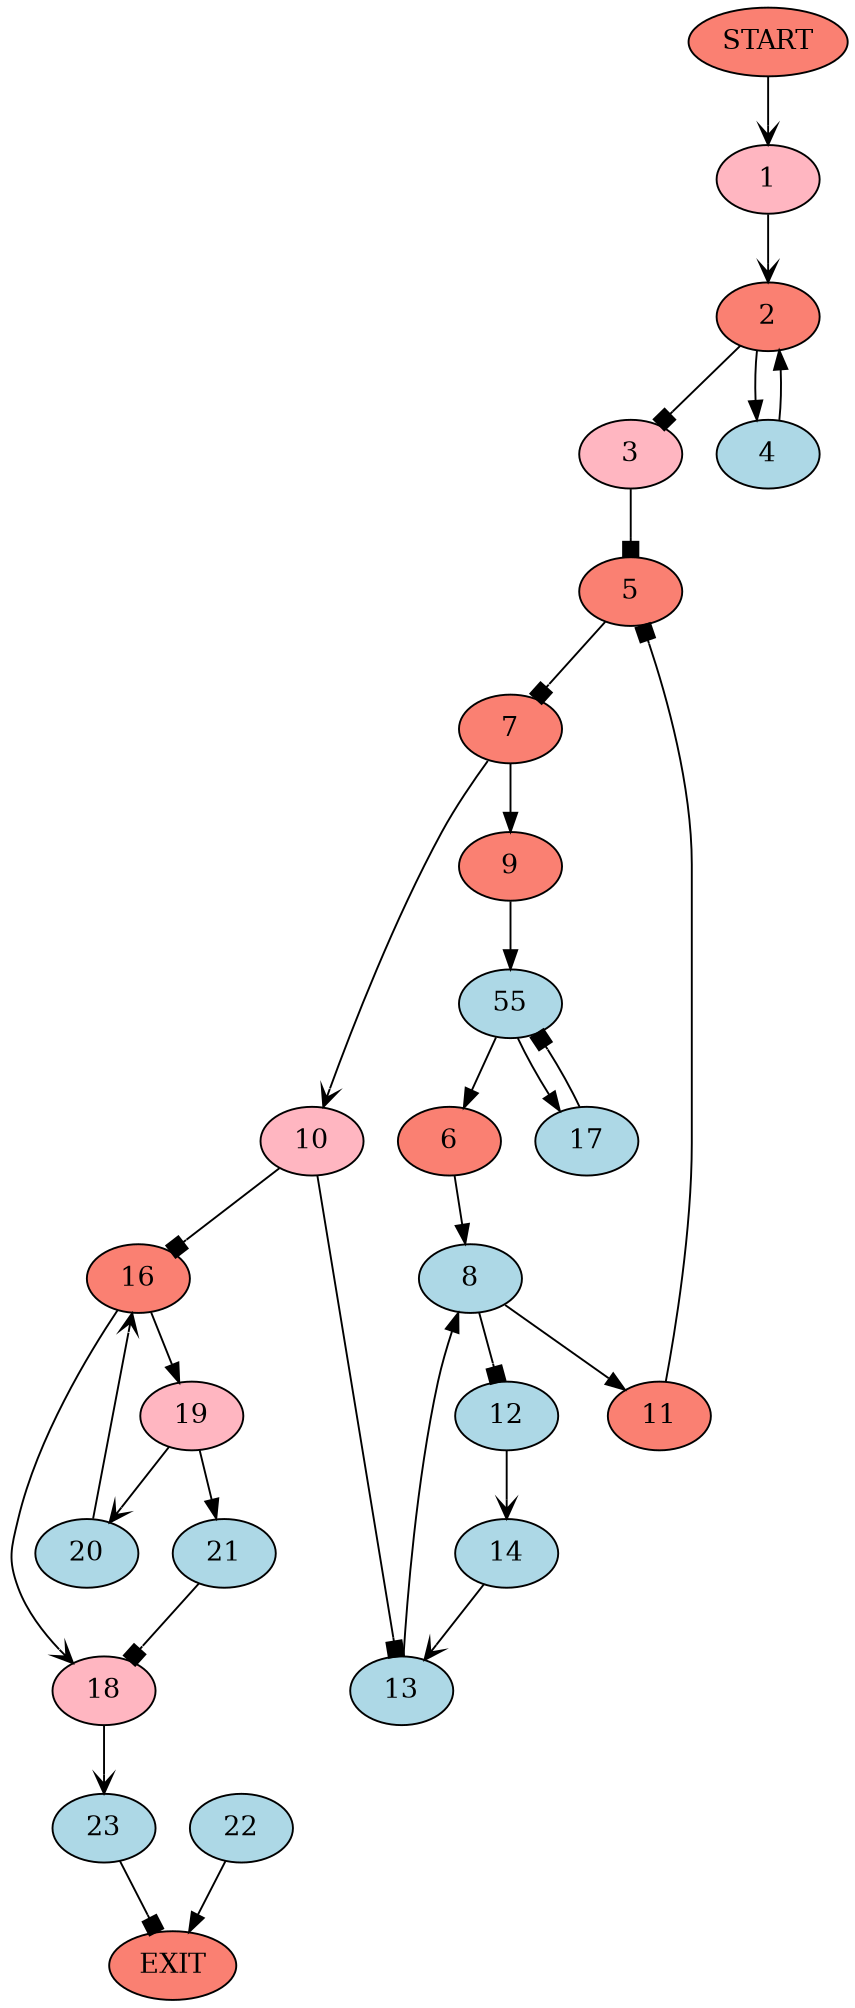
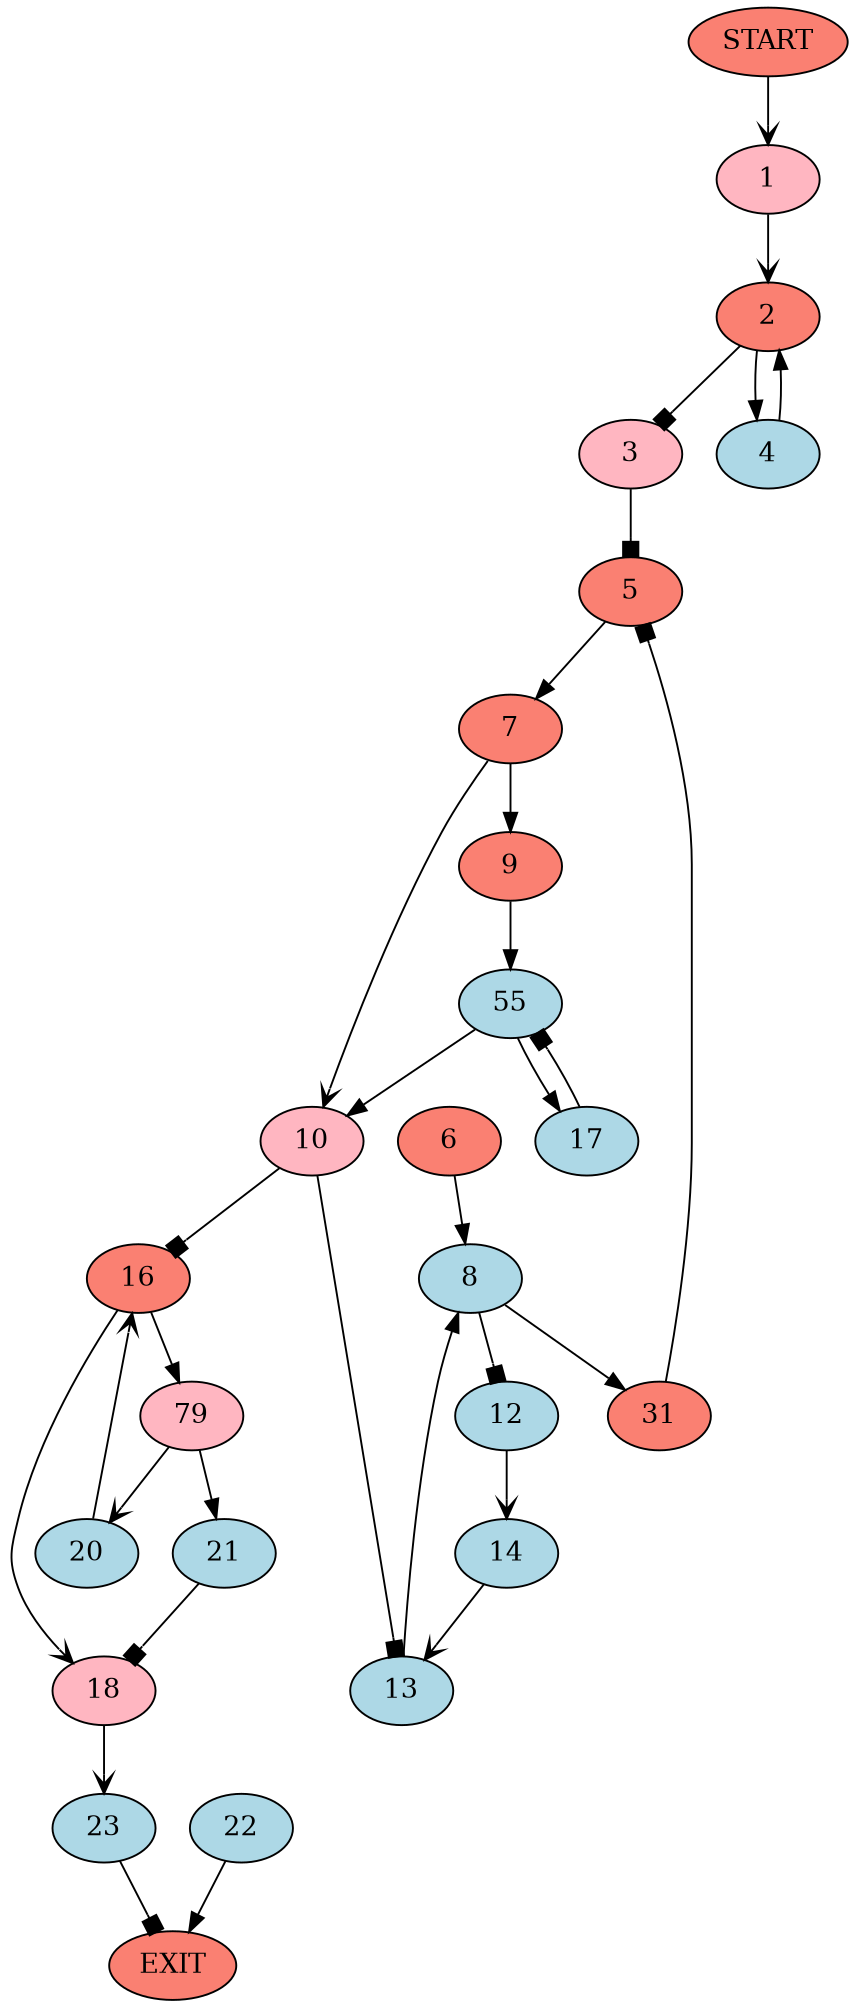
edge "5" -> "7": arrowhead box -> normal
edge "55" -> "6": now "55" -> "10"
node "19": label "19" -> "79"
node "11": label "11" -> "31"
